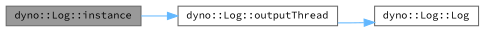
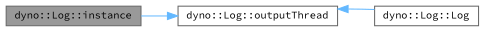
edge "dyno::Log::outputThread" -> "dyno::Log::Log": reversed
